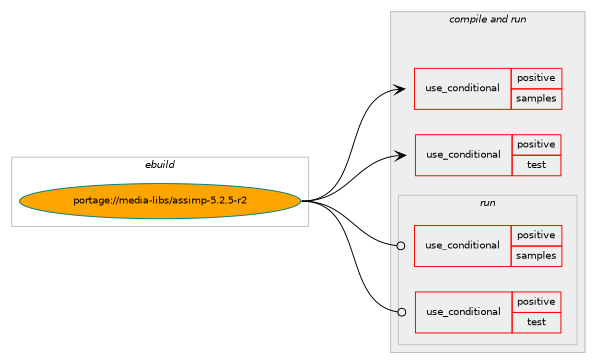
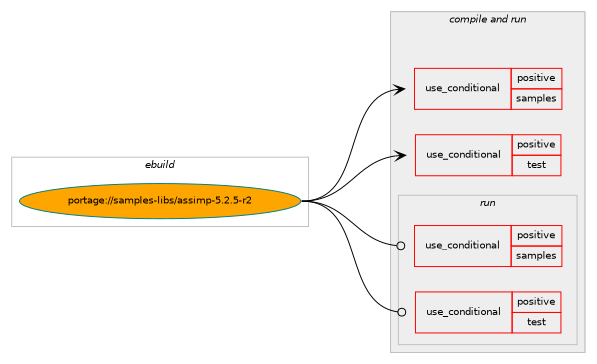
node "portage://media-libs/assimp-5.2.5-r2": label "portage://media-libs/assimp-5.2.5-r2" -> "portage://samples-libs/assimp-5.2.5-r2"
